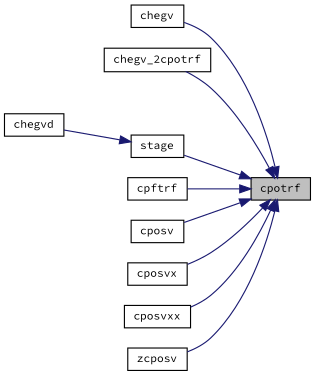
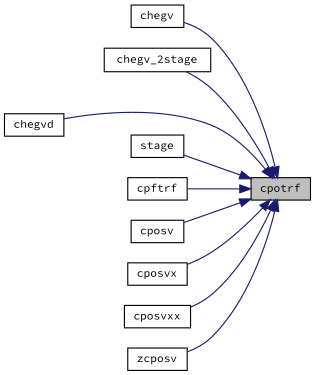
node "chegv_2cpotrf": label "chegv_2cpotrf" -> "chegv_2stage"
edge "chegvd" -> "stage": now "chegvd" -> "cpotrf"
